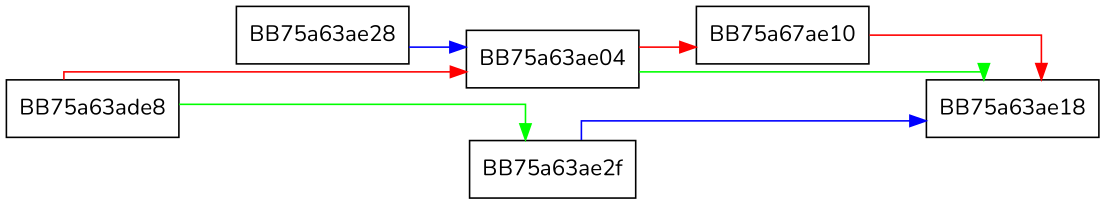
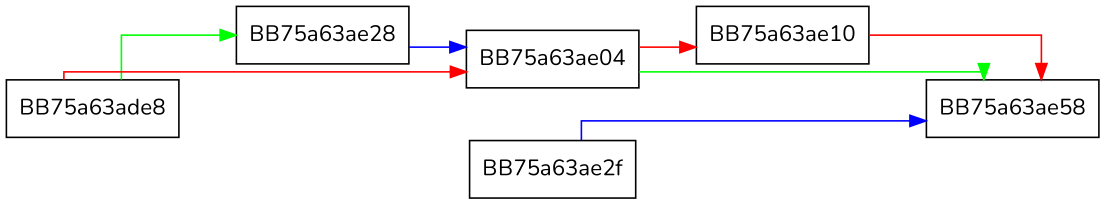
node "BB75a67ae10": label "BB75a67ae10" -> "BB75a63ae10"
edge "BB75a63ade8" -> "BB75a63ae2f": now "BB75a63ade8" -> "BB75a63ae28"
node "BB75a63ae18": label "BB75a63ae18" -> "BB75a63ae58"
